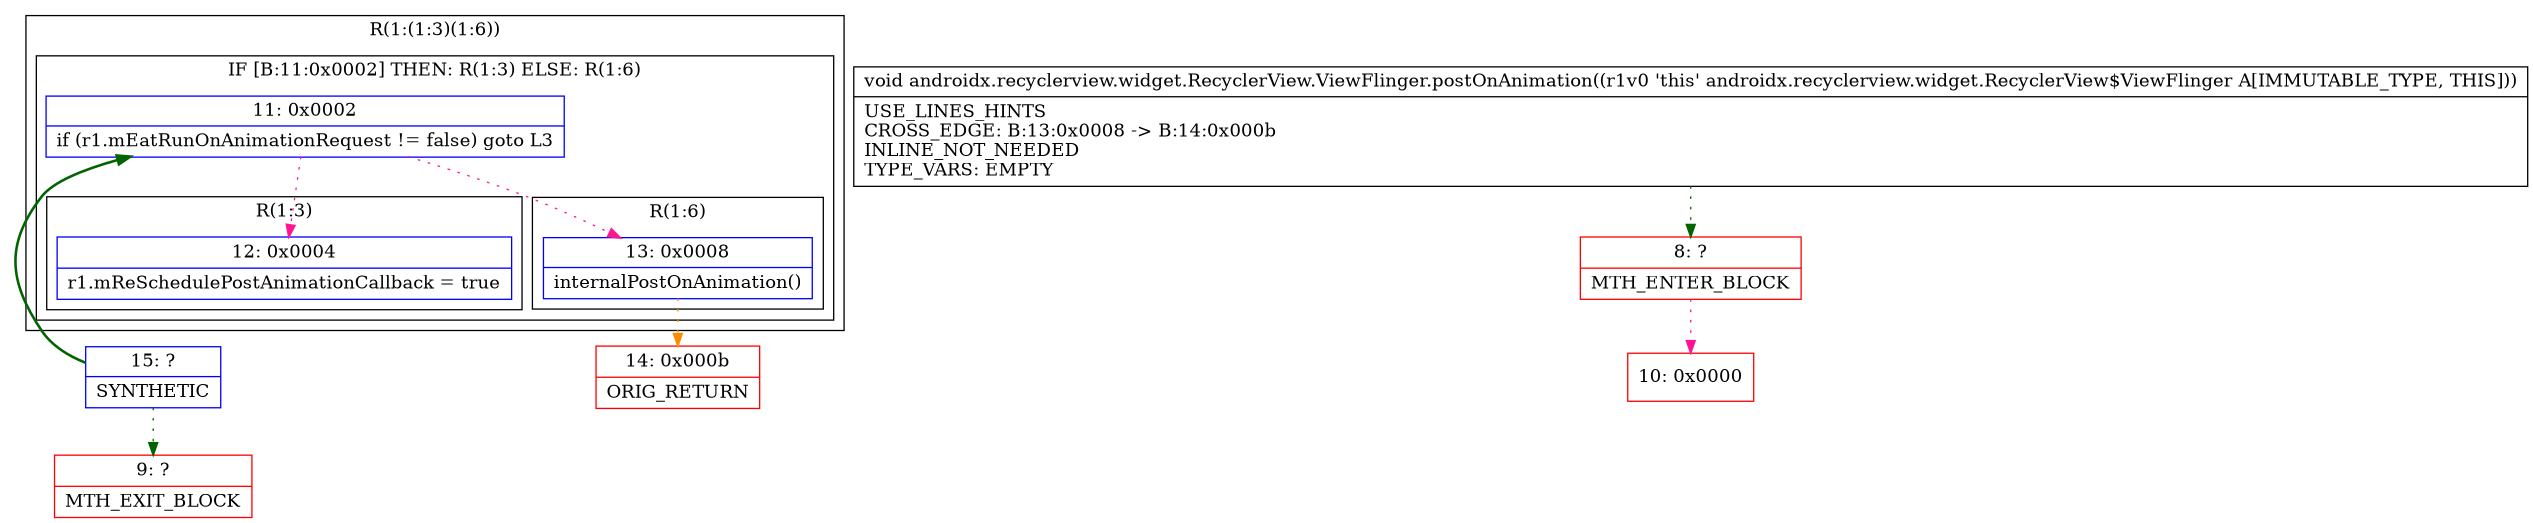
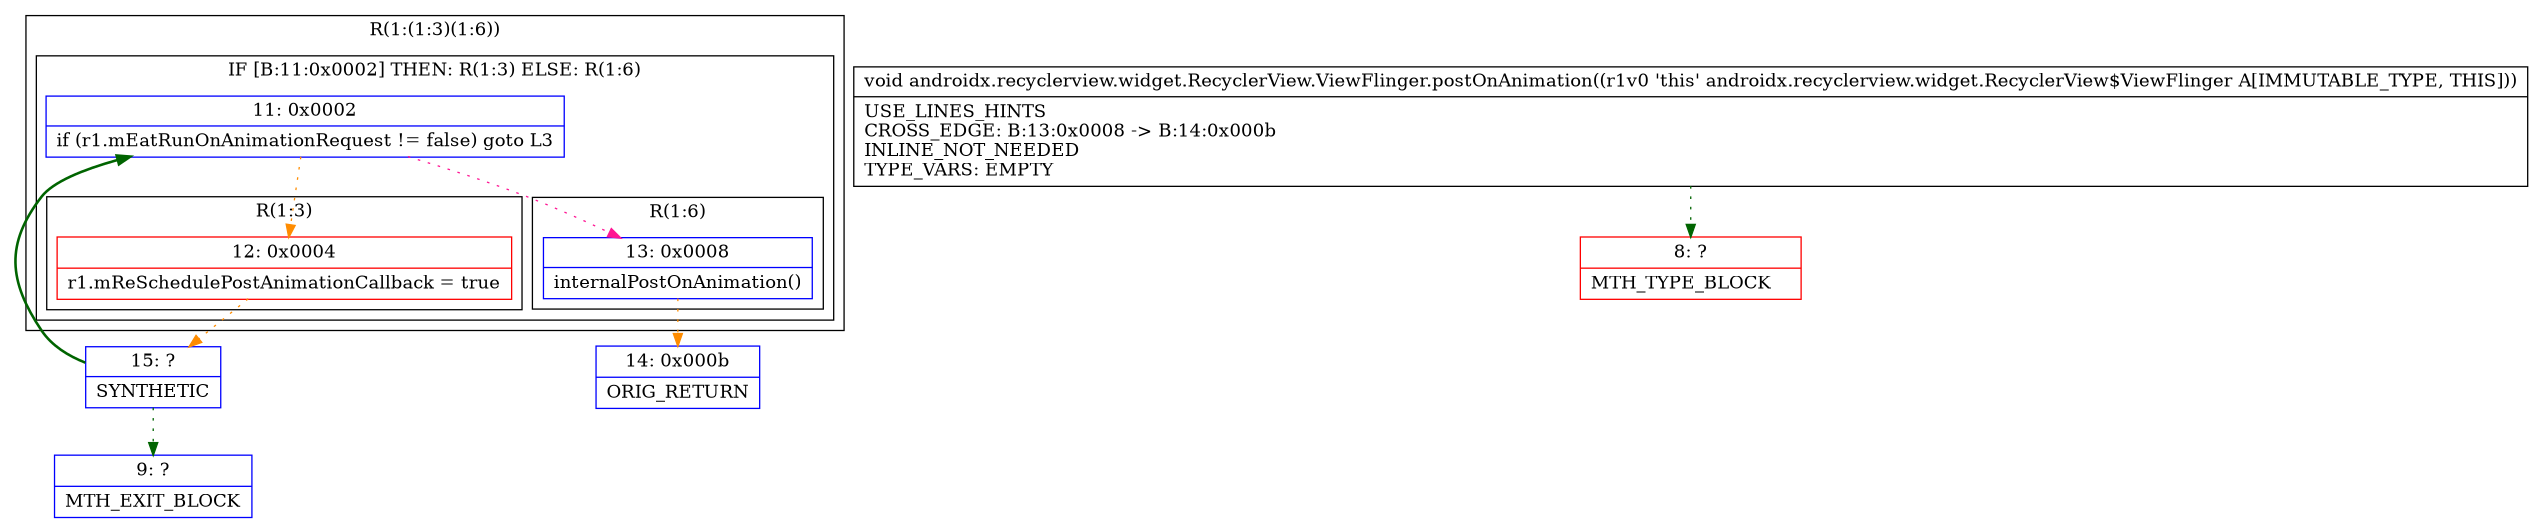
edge "11: 0x0002" -> "12: 0x0004": color deeppink -> darkorange
node "12: 0x0004": color blue -> red
node "8: ?": text "MTH_ENTER_BLOCK" -> "MTH_TYPE_BLOCK"
edge "12: 0x0004" -> "15: ?": added
node "14: 0x000b": color red -> blue
node "10: 0x0000": removed
node "9: ?": color red -> blue
